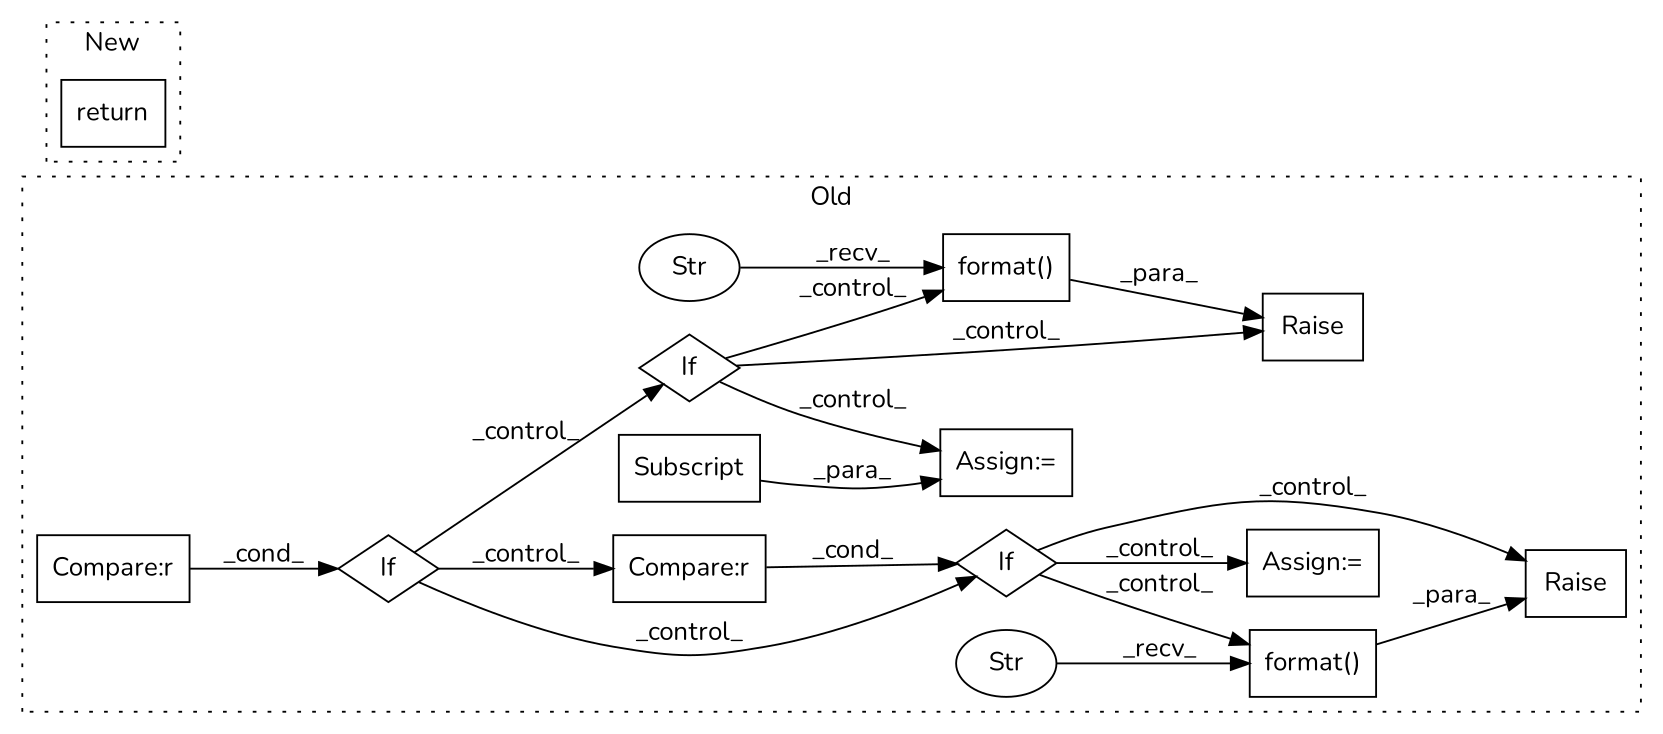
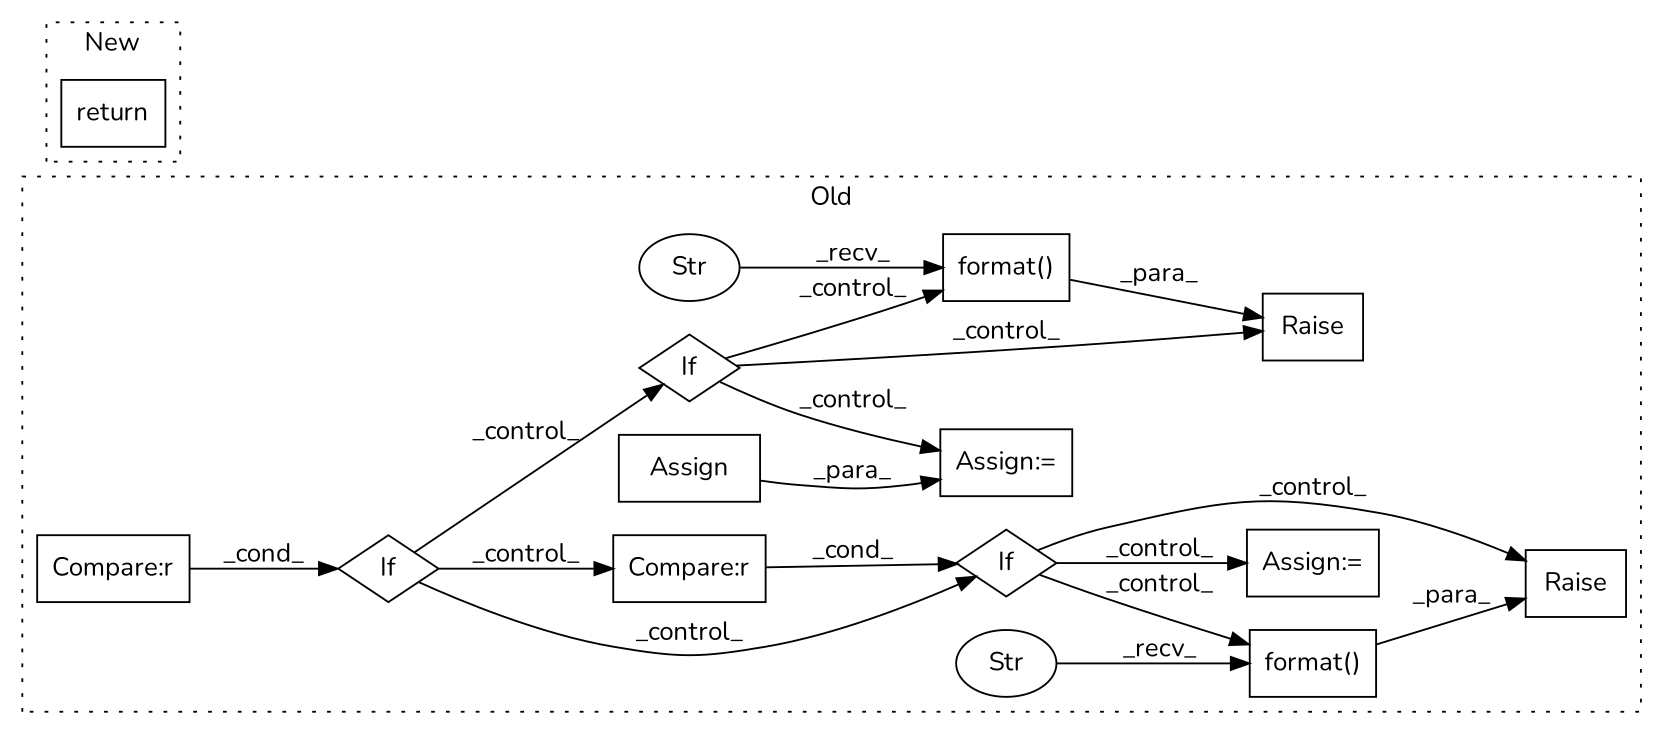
node "Subscript": label "Subscript" -> "Assign"
